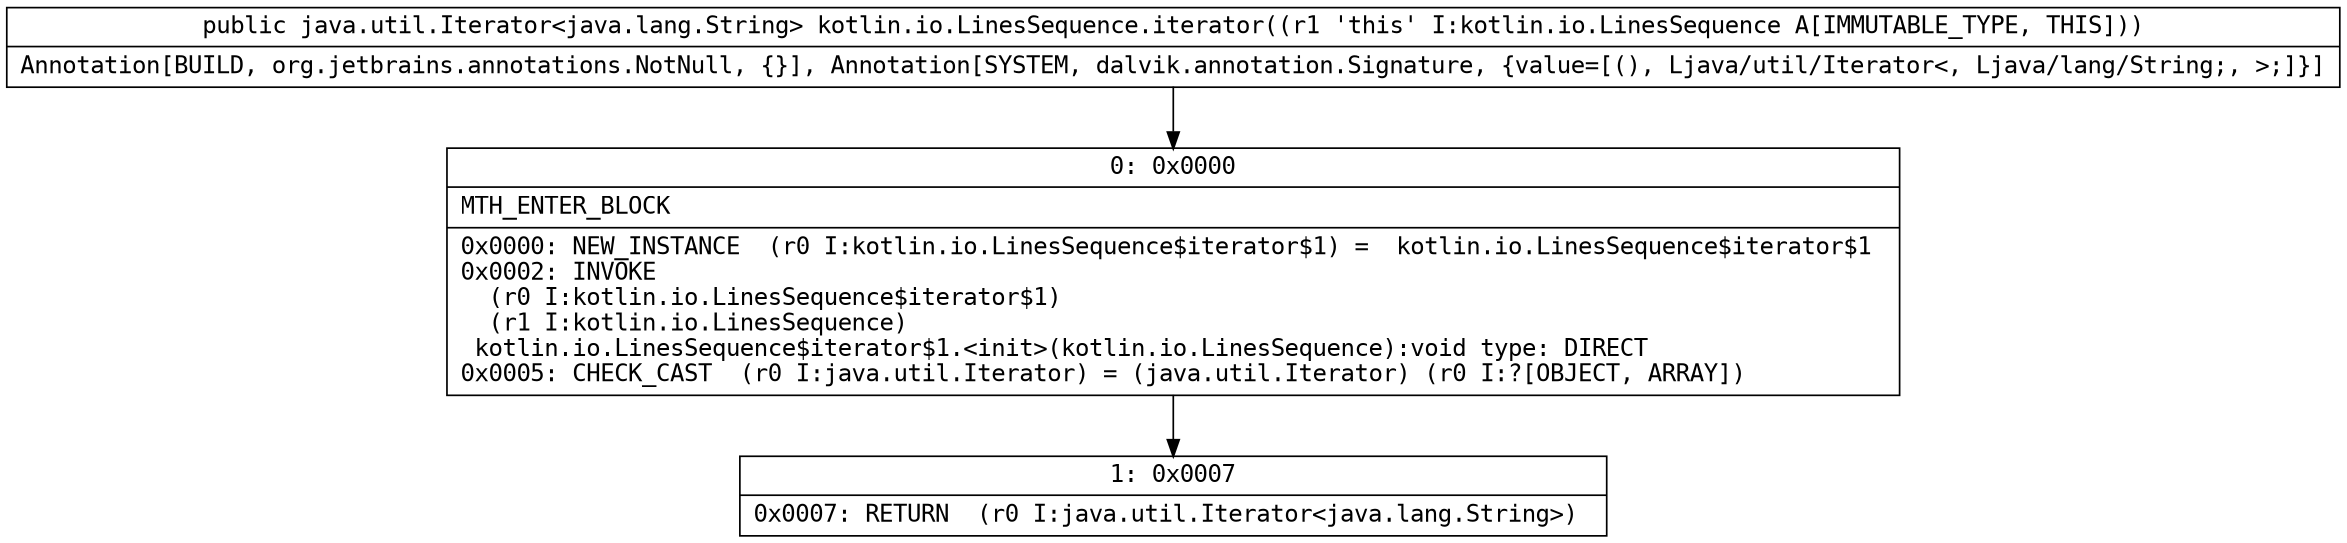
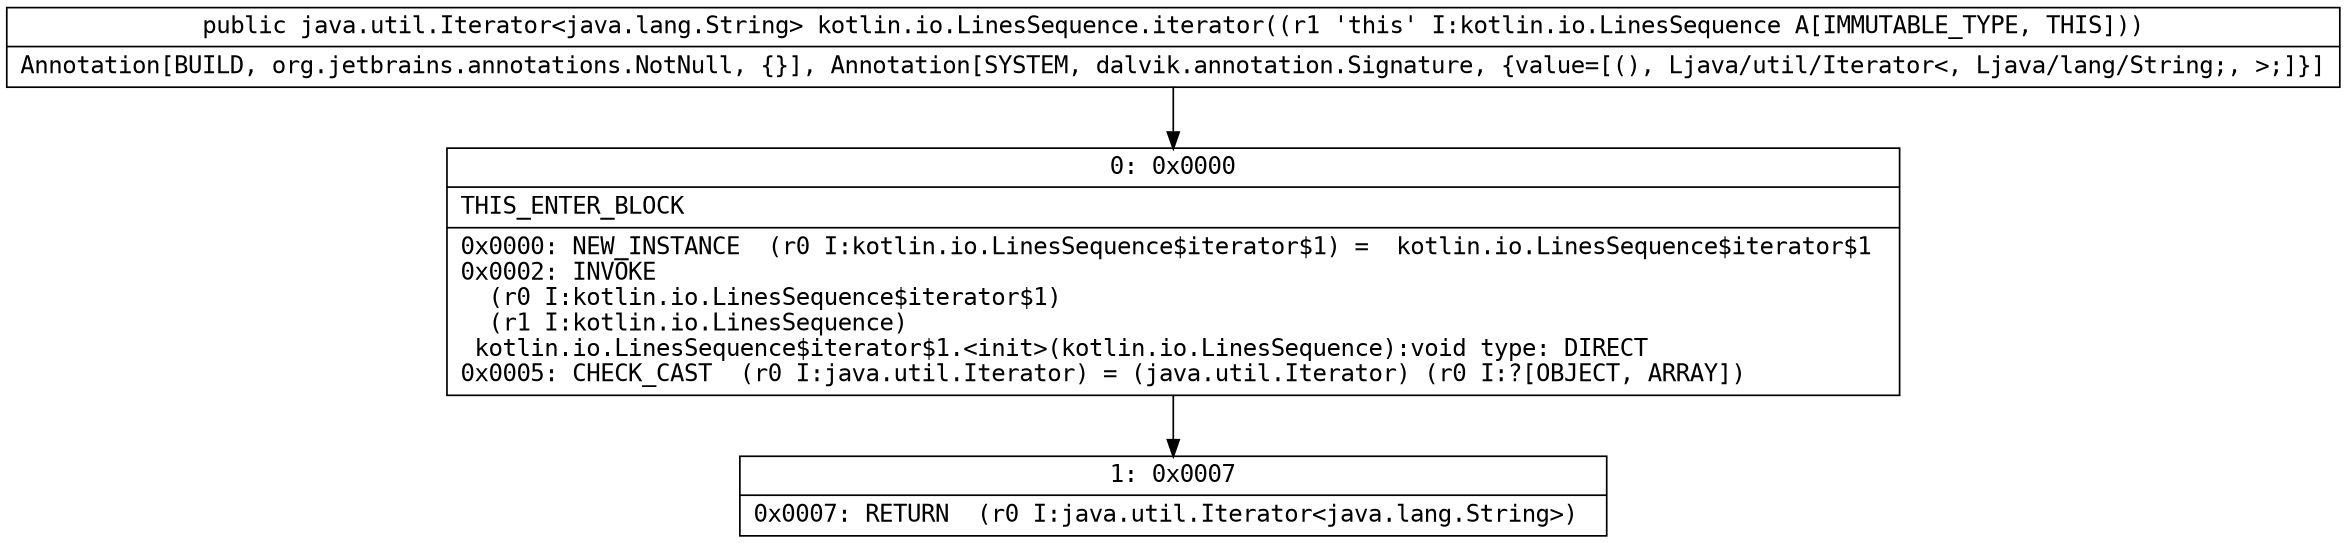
node "0: 0x0000": text "MTH_ENTER_BLOCK" -> "THIS_ENTER_BLOCK"
